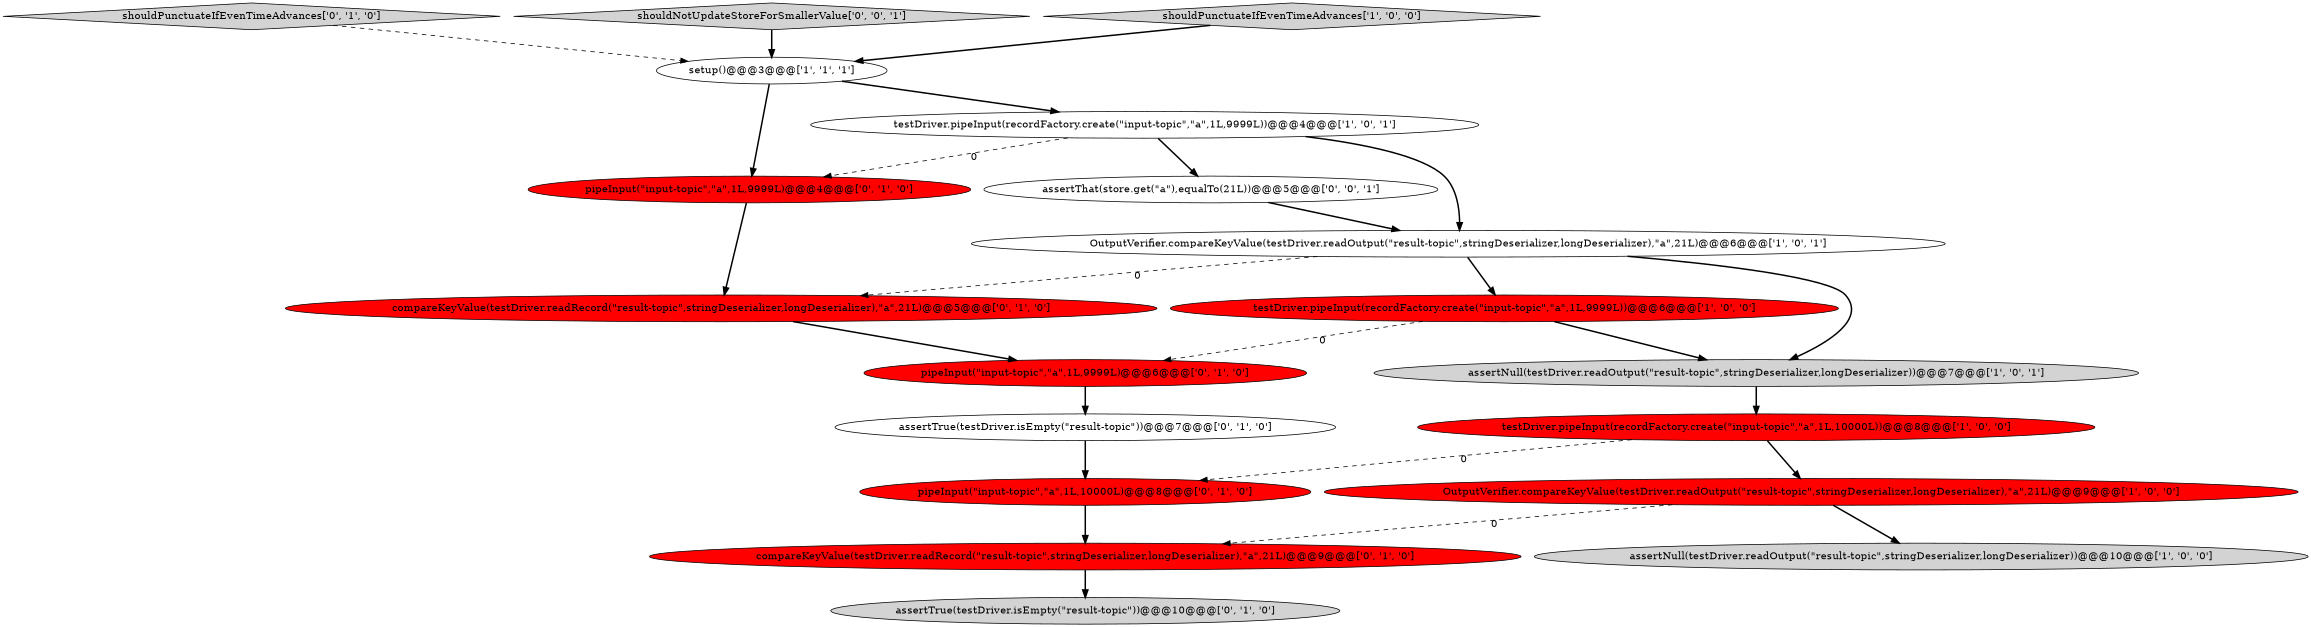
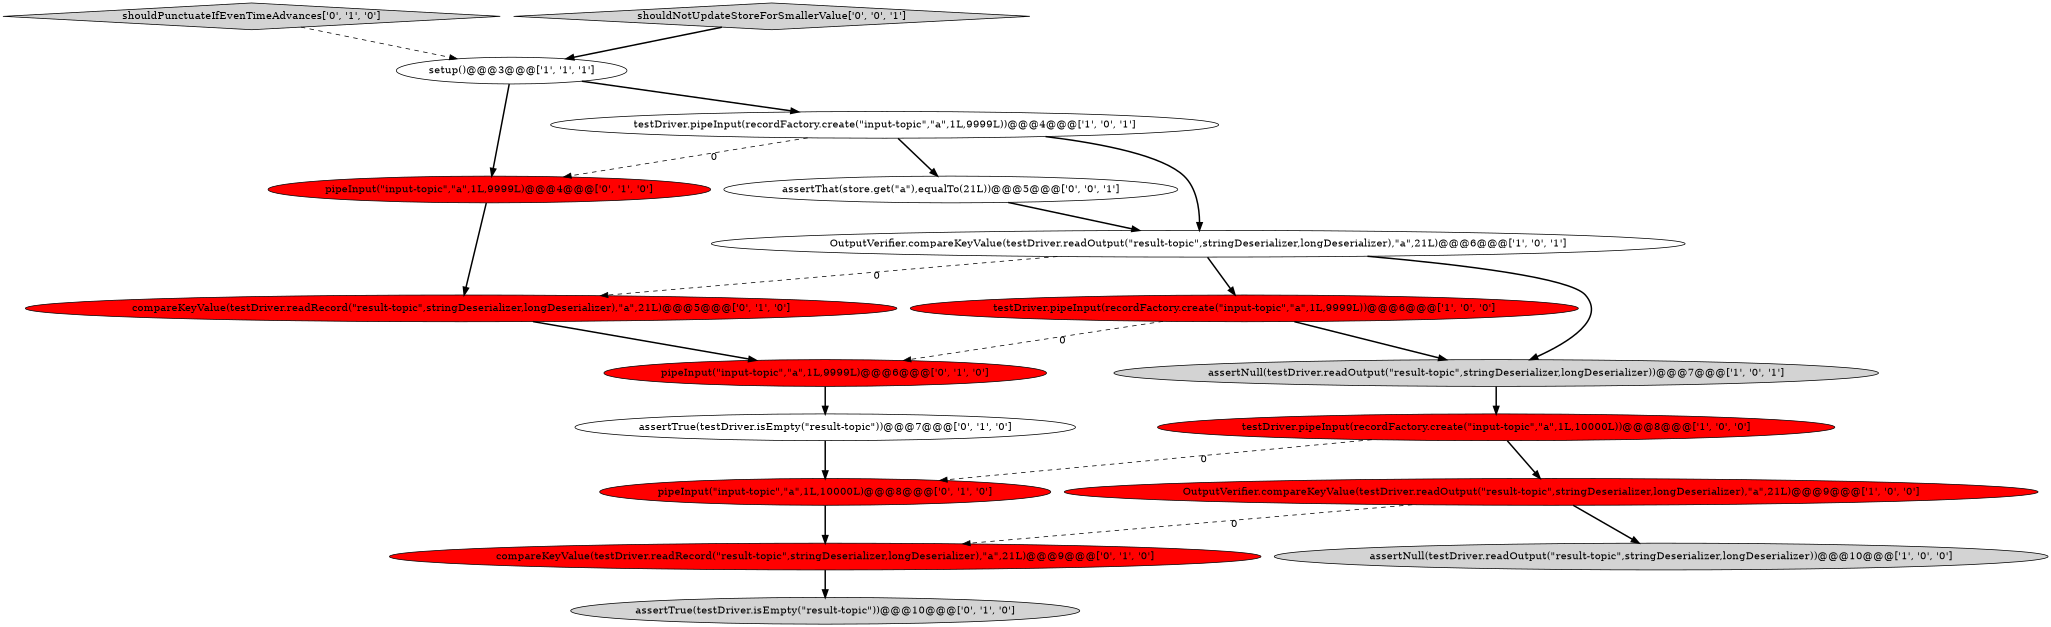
node "shouldPunctuateIfEvenTimeAdvances['1', '0', '0']": removed
